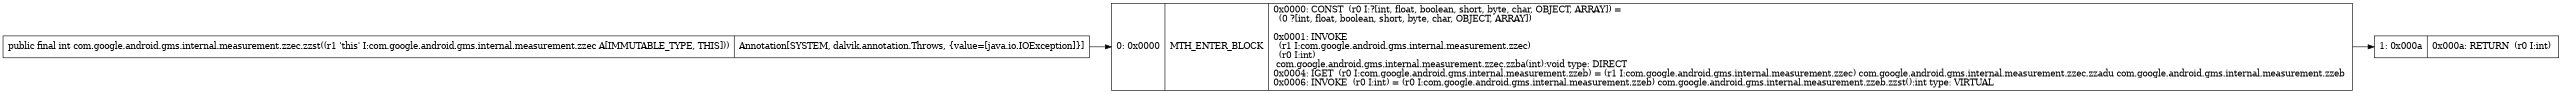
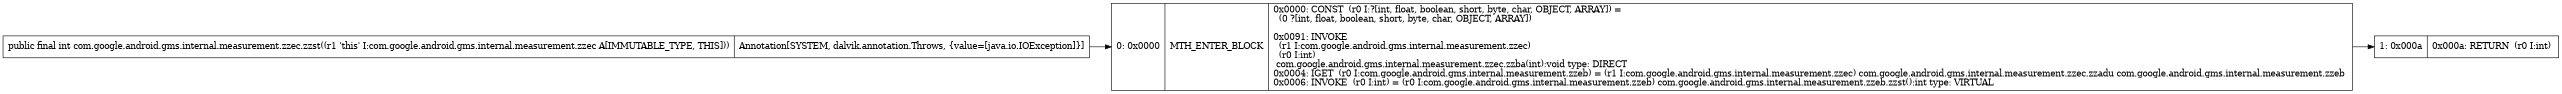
node "0: 0x0000": text "0x0001: INVOKE" -> "0x0091: INVOKE"
